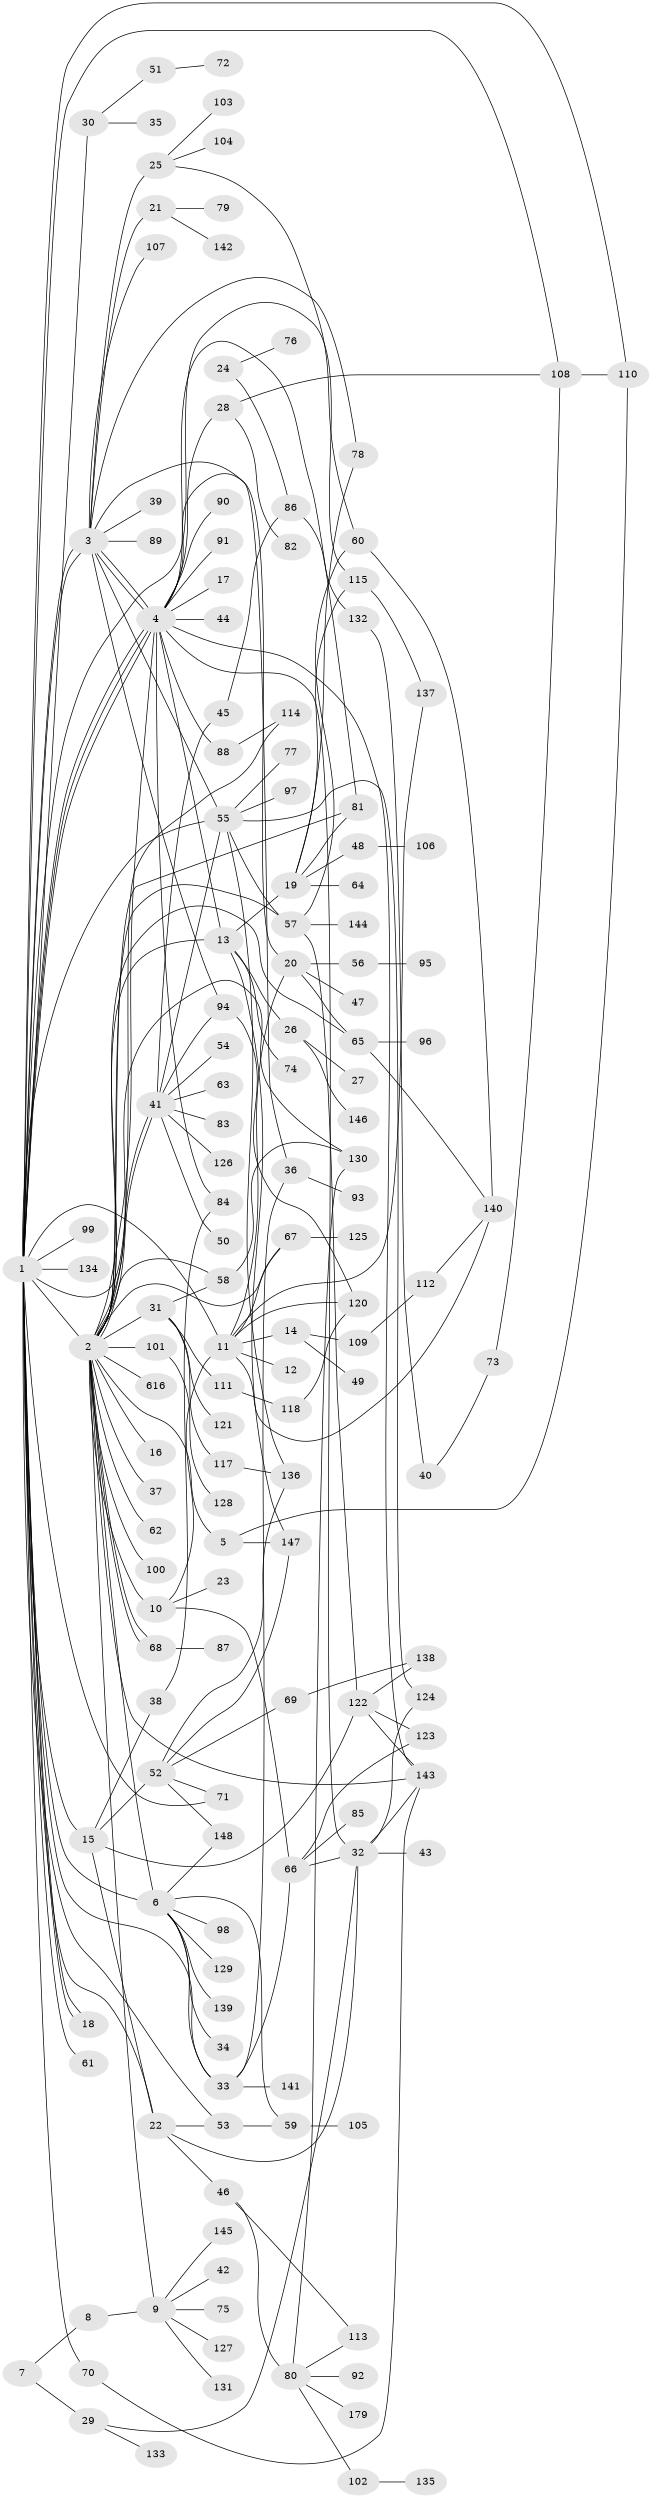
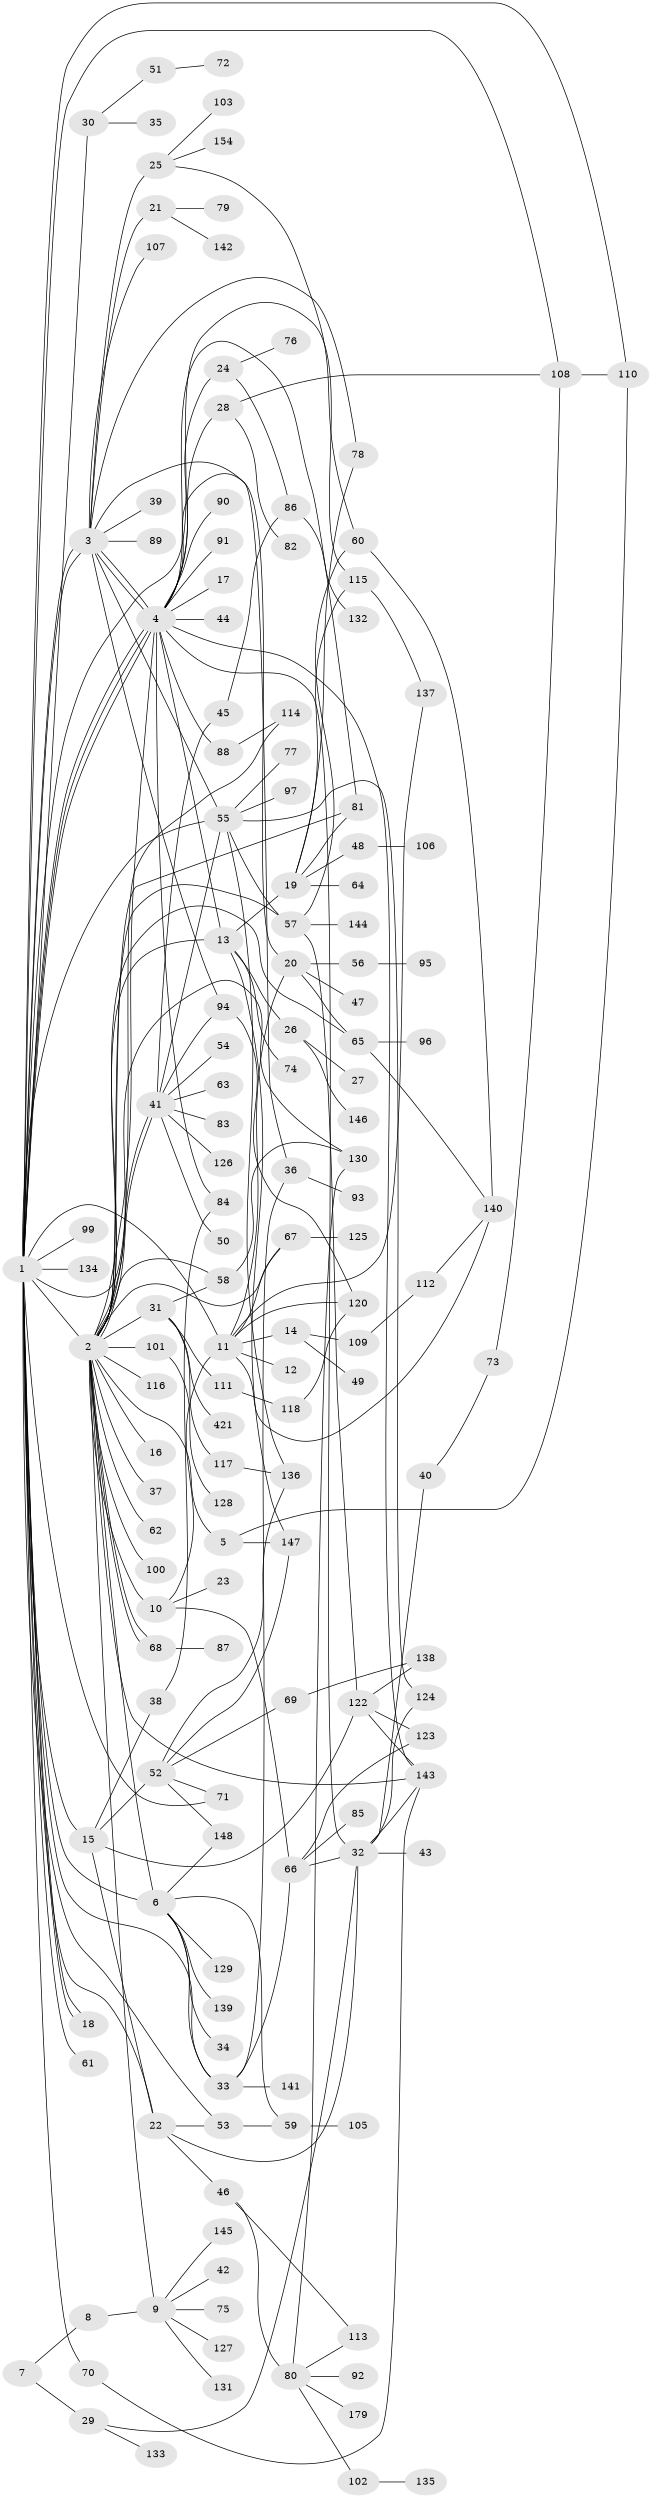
node "104": label "104" -> "154"
edge "24" -- "4": added
edge "132" -- "40": now "32" -- "40"
node "616": label "616" -> "116"
node "121": label "121" -> "421"
node "98": removed
